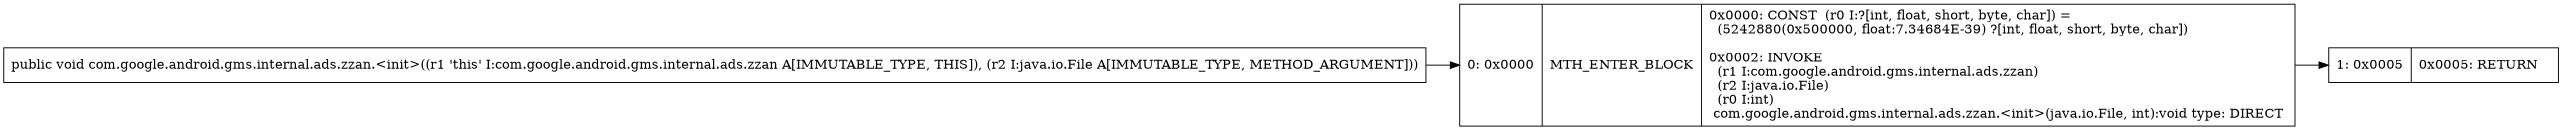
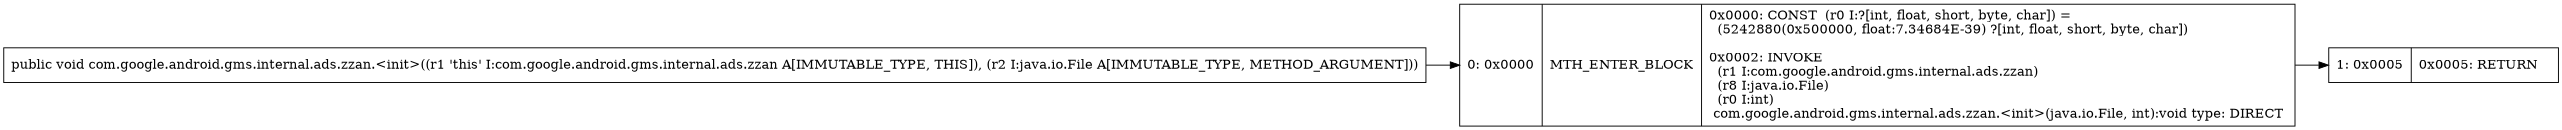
node "0: 0x0000": text "(r2 I:java.io.File)" -> "(r8 I:java.io.File)"
